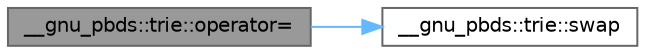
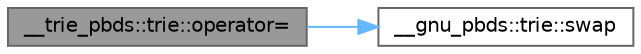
node "__gnu_pbds::trie::operator=": label "__gnu_pbds::trie::operator=" -> "__trie_pbds::trie::operator="
